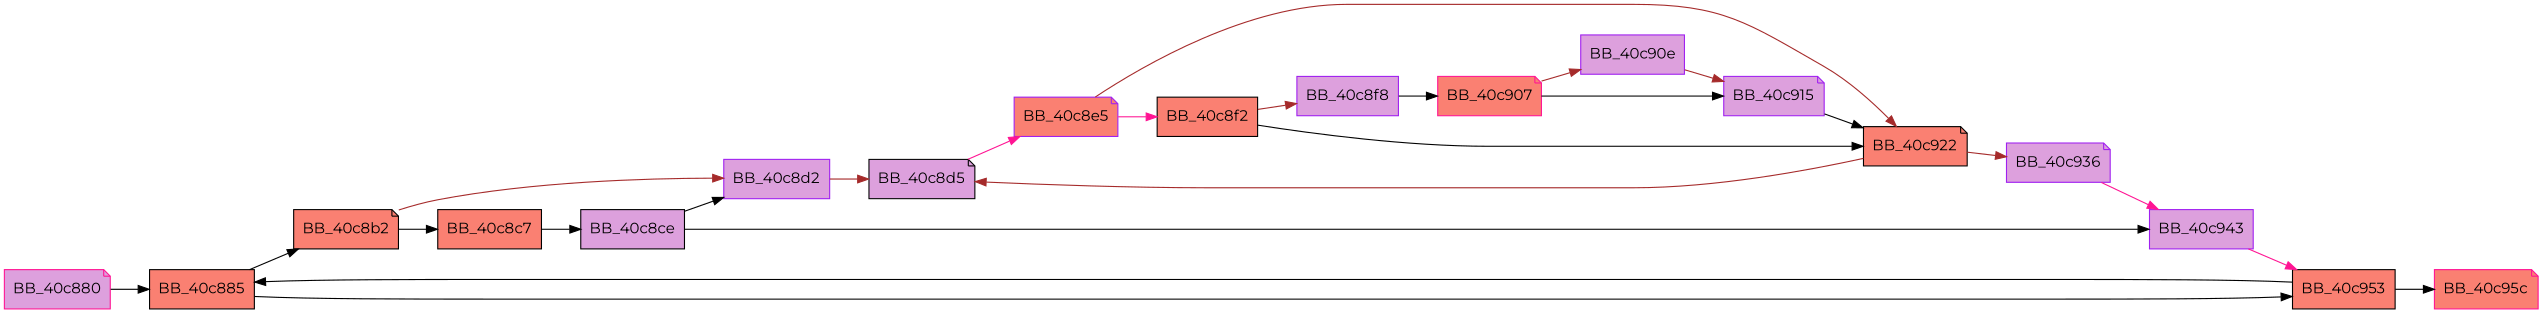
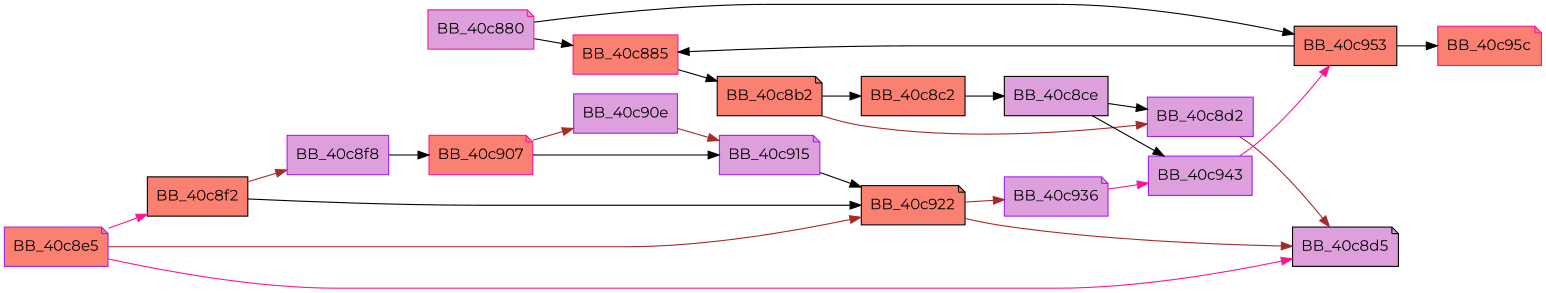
edge "BB_40c8d5" -> "BB_40c8e5": reversed
node "BB_40c8c7": label "BB_40c8c7" -> "BB_40c8c2"
node "BB_40c885": color black -> deeppink
edge "BB_40c885" -> "BB_40c953": now "BB_40c880" -> "BB_40c953"
